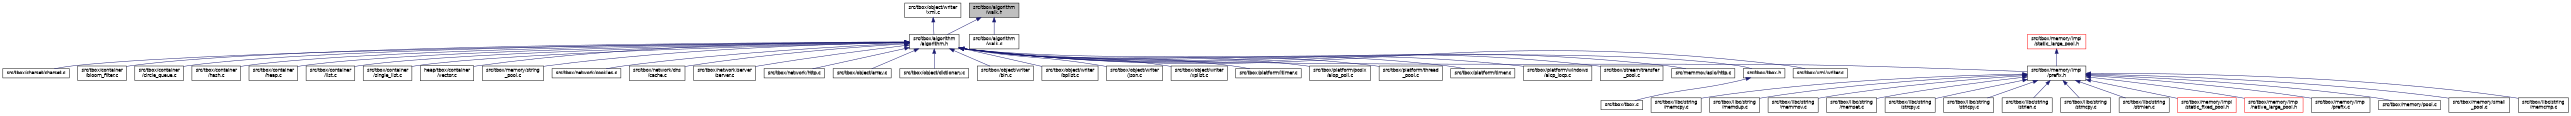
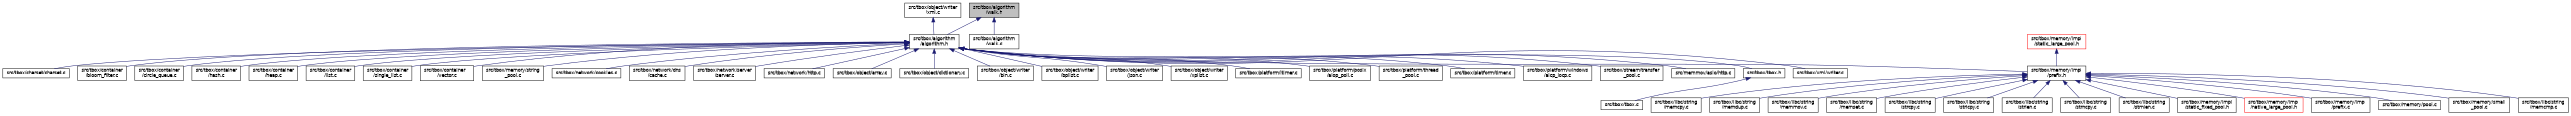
node "heap/tbox/container /vector.c": label "heap/tbox/container /vector.c" -> "src/tbox/container /vector.c"
node "src/tbox/memory/impl /static_fixed_pool.h": color red -> black
